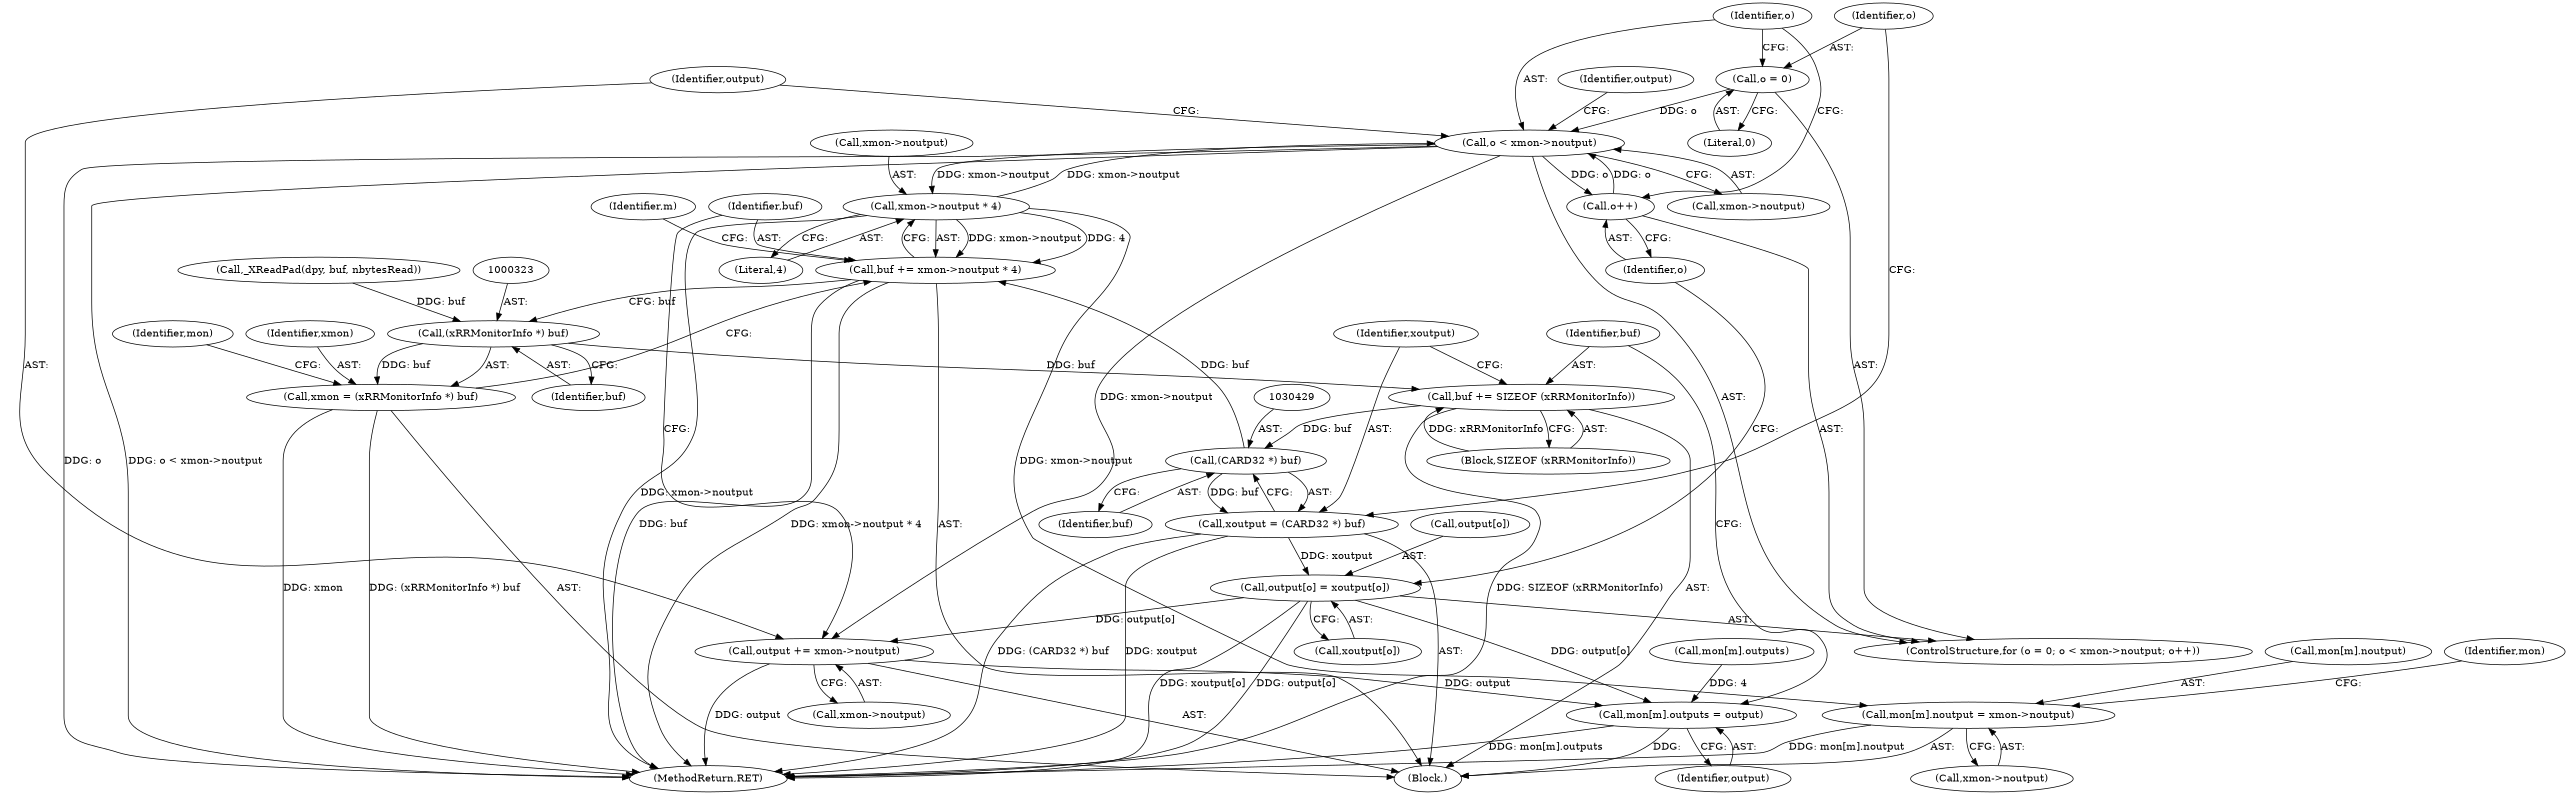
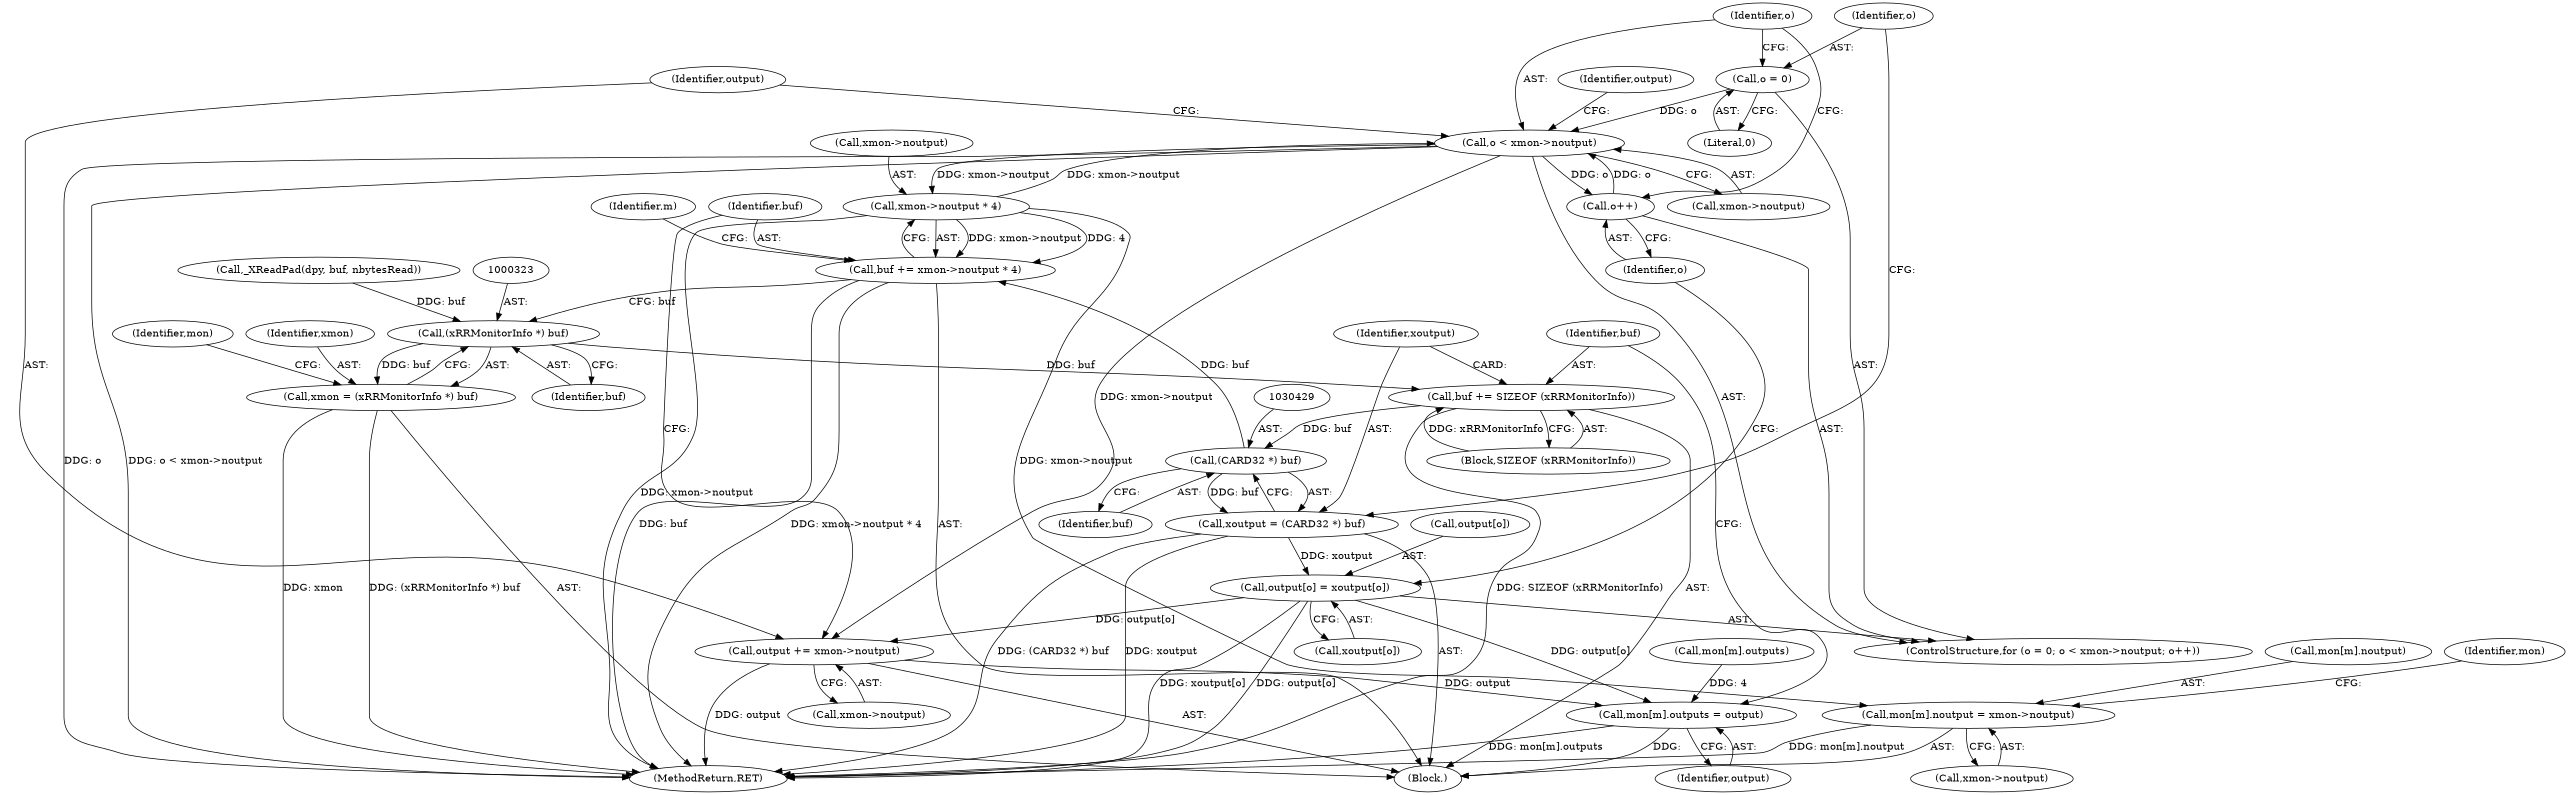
node "(Literal,4)": removed
edge "(Call,xmon = (xRRMonitorInfo *) buf)" -> "(Call,buf += xmon->noutput * 4)": now "(Call,xmon = (xRRMonitorInfo *) buf)" -> "(Call,(xRRMonitorInfo *) buf)"
edge "(Identifier,xoutput)" -> "(Call,buf += SIZEOF (xRRMonitorInfo))": label "CFG: " -> "CARD: "
